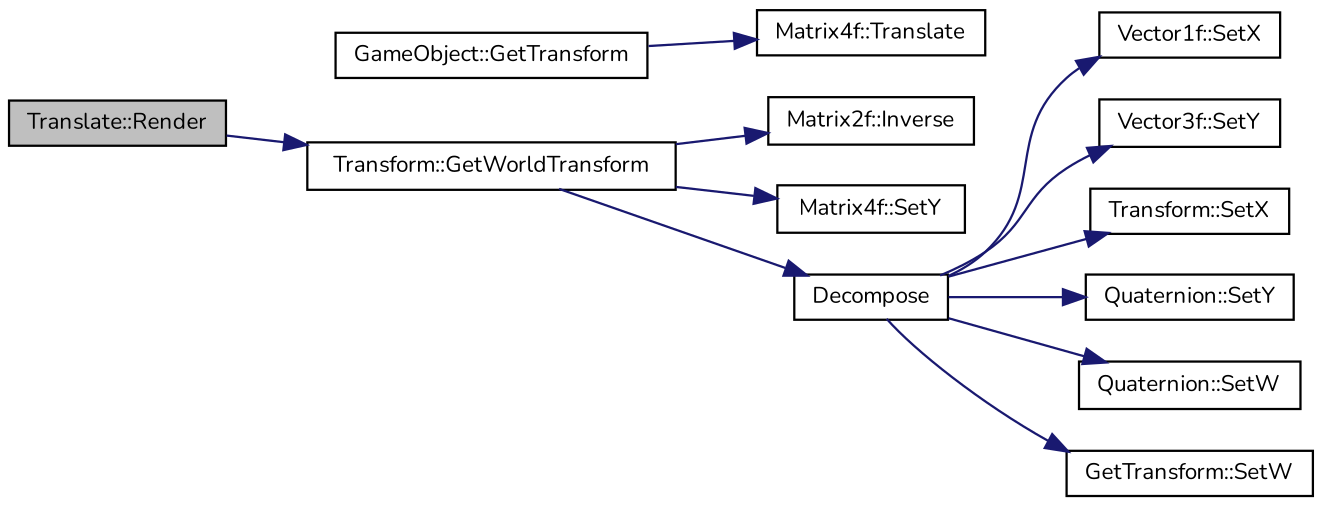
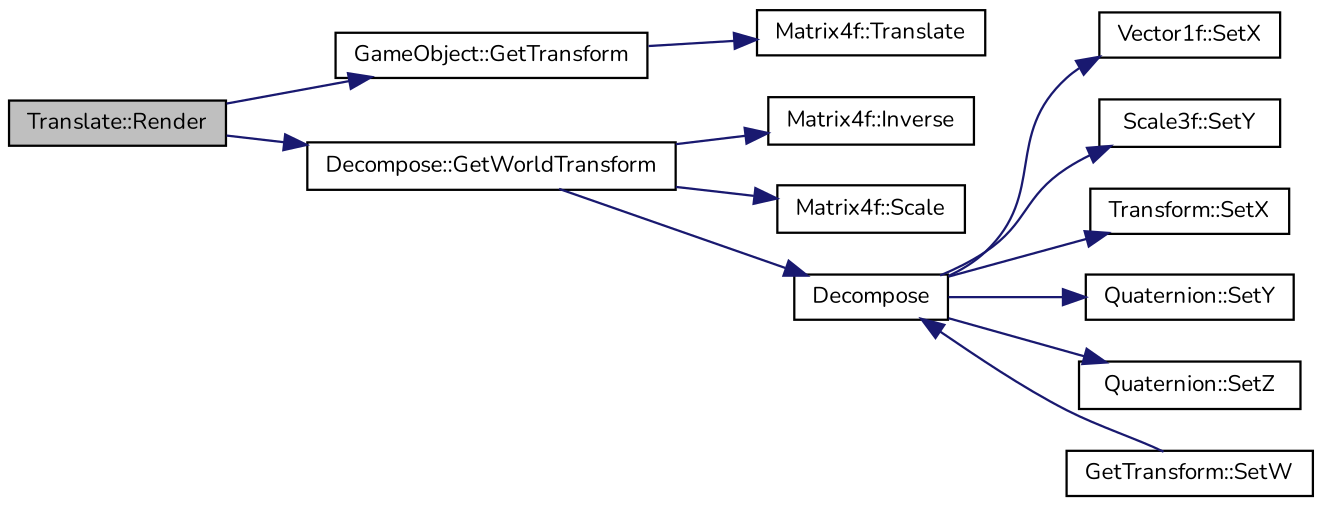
edge "Translate::Render" -> "GameObject::GetTransform": added
node "Matrix2f::Inverse": label "Matrix2f::Inverse" -> "Matrix4f::Inverse"
node "Vector3f::SetY": label "Vector3f::SetY" -> "Scale3f::SetY"
node "Transform::GetWorldTransform": label "Transform::GetWorldTransform" -> "Decompose::GetWorldTransform"
node "Matrix4f::SetY": label "Matrix4f::SetY" -> "Matrix4f::Scale"
edge "Decompose" -> "GetTransform::SetW": reversed
node "Quaternion::SetW": label "Quaternion::SetW" -> "Quaternion::SetZ"
